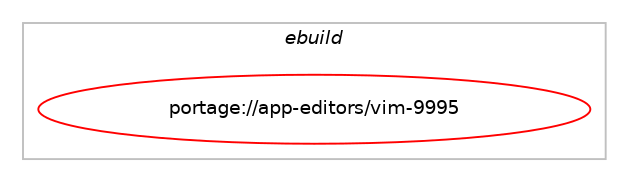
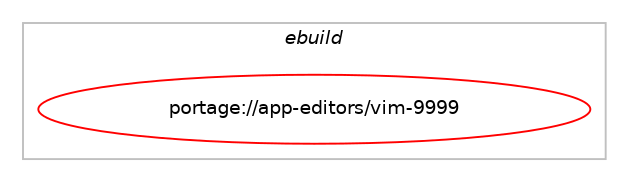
node "portage://app-editors/vim-9995": label "portage://app-editors/vim-9995" -> "portage://app-editors/vim-9999"
